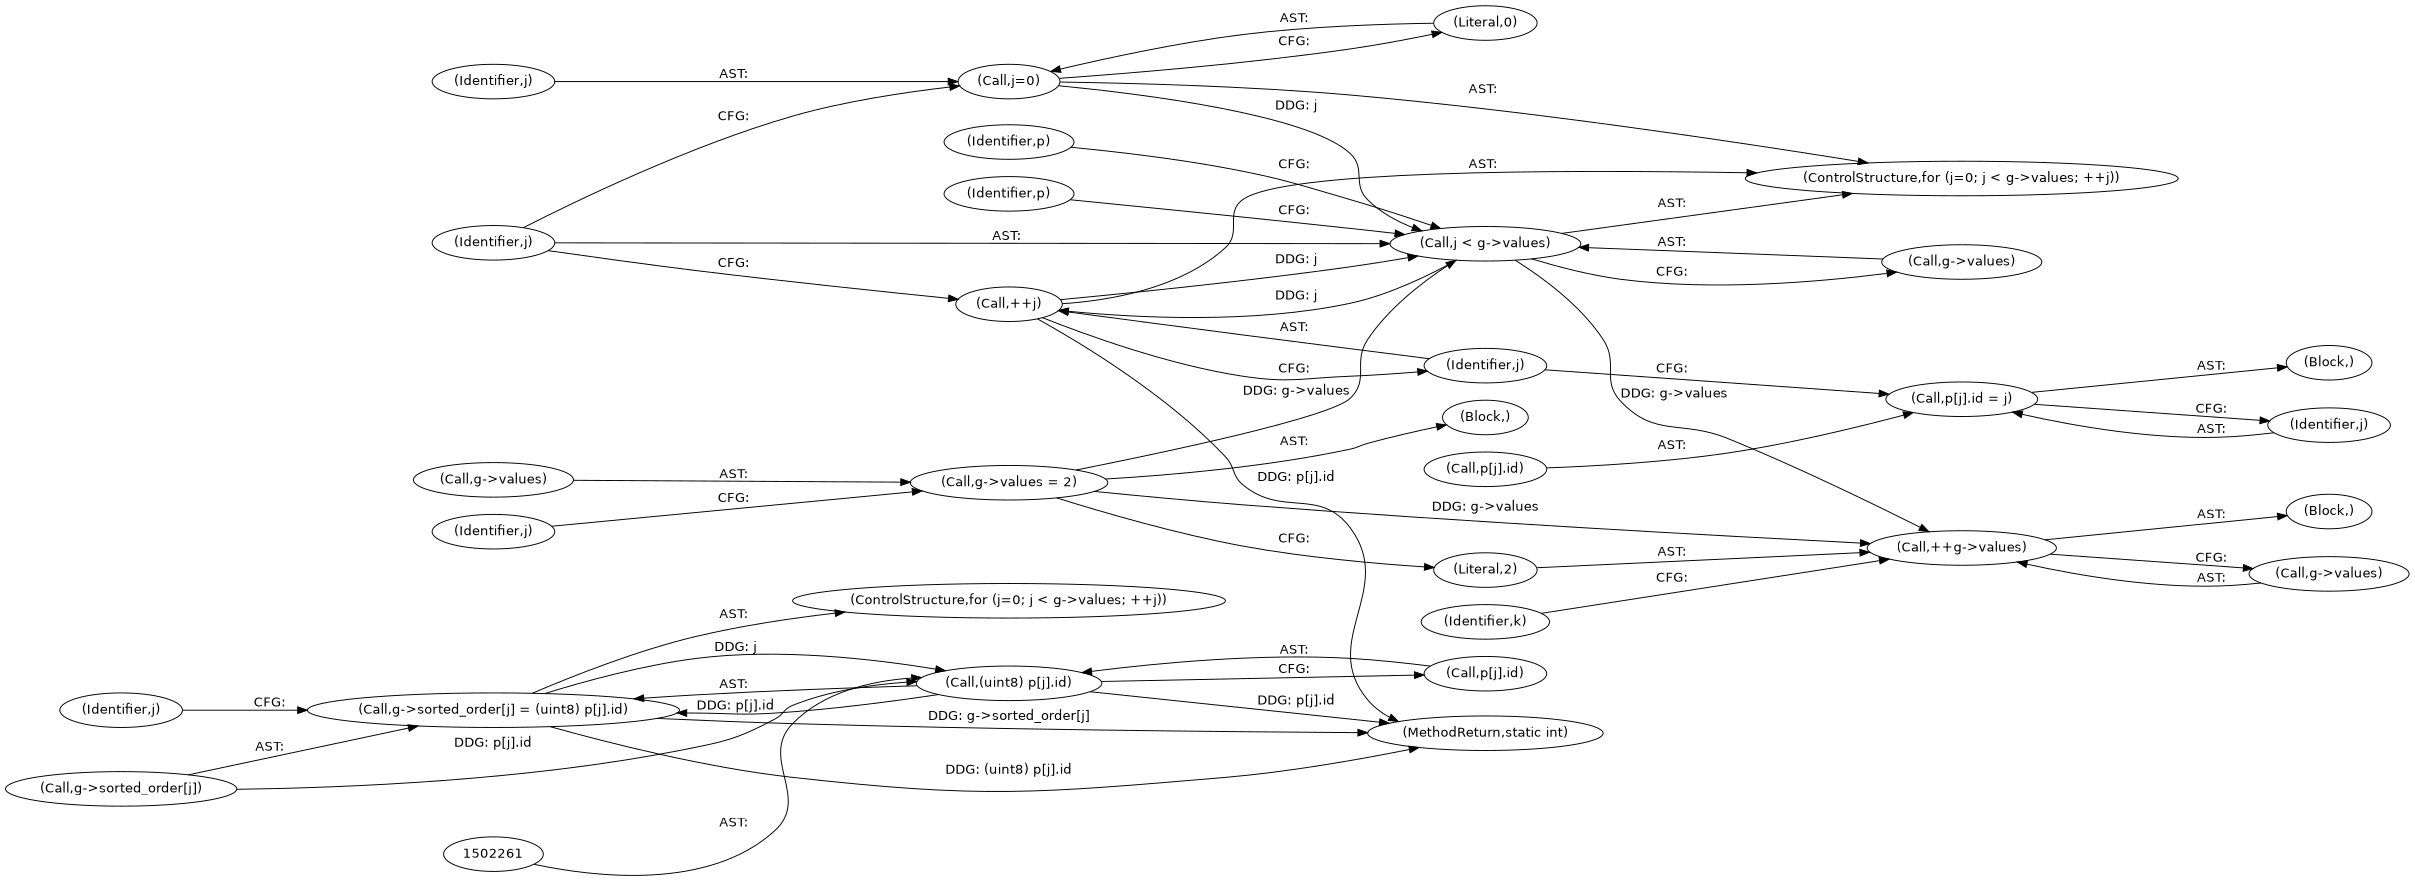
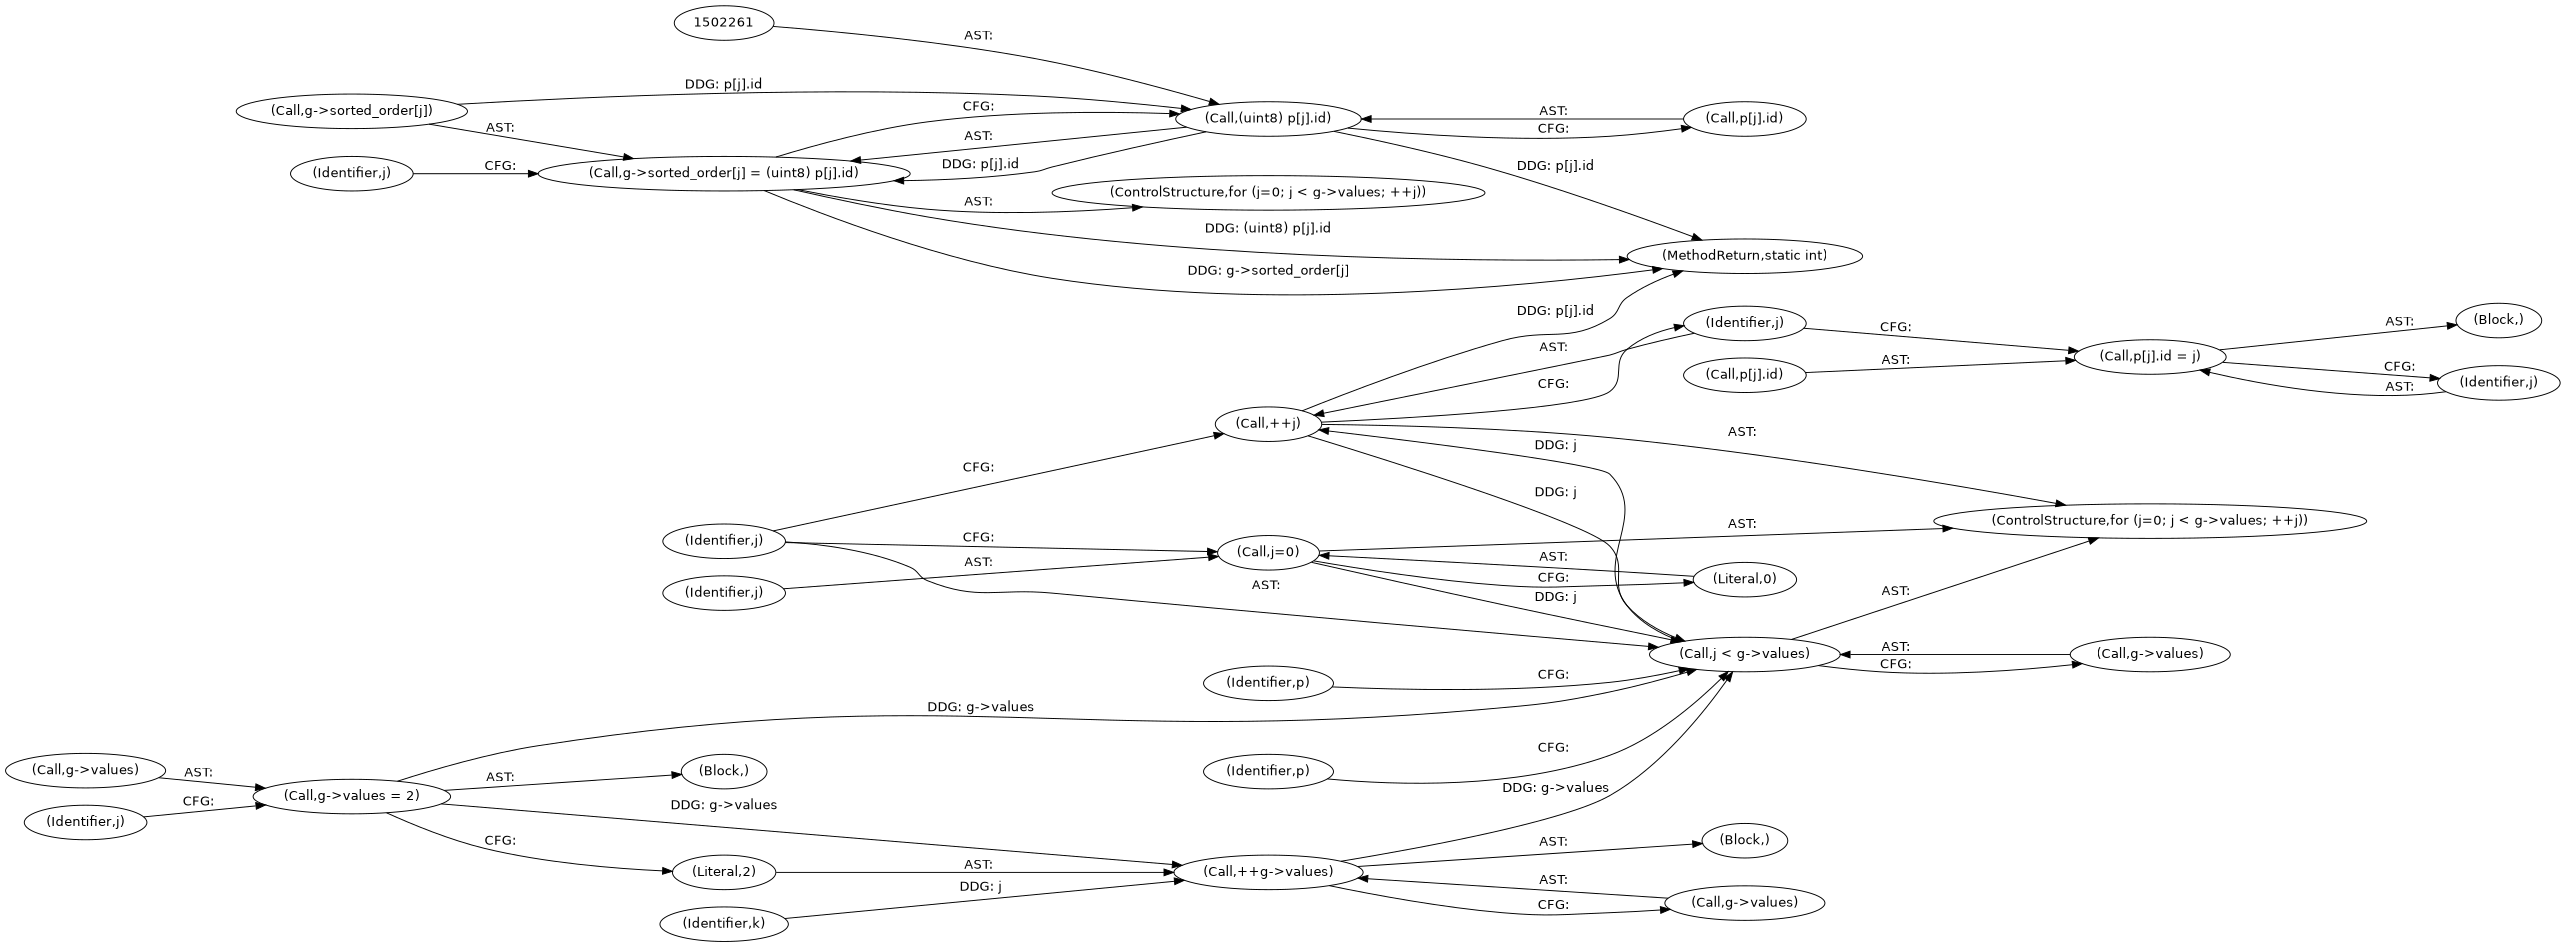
edge "(Call,j < g->values)" -> "(Call,++g->values)": reversed
edge "(Identifier,k)" -> "(Call,++g->values)": label "CFG: " -> "DDG: j"
edge "(Call,g->sorted_order[j] = (uint8) p[j].id)" -> "(Call,(uint8) p[j].id)": label "DDG: j" -> "CFG: "
